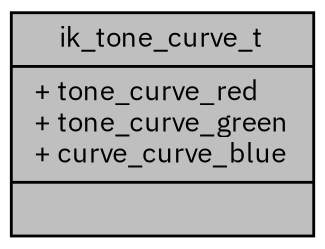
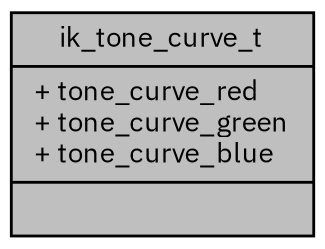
node "ik_tone_curve_t": text "+ curve_curve_blue" -> "+ tone_curve_blue"
